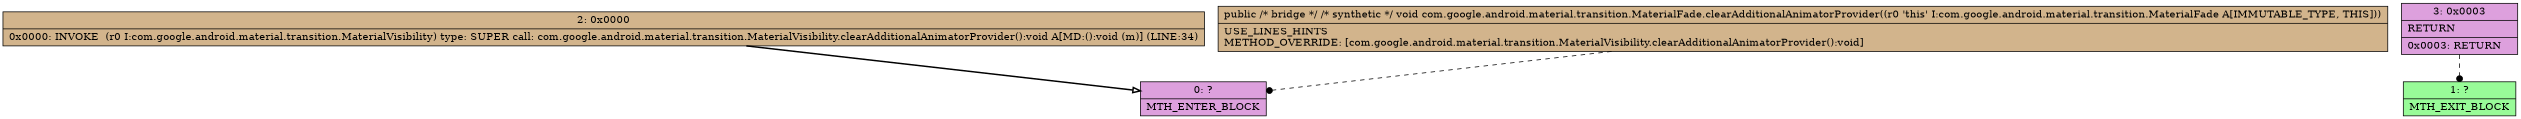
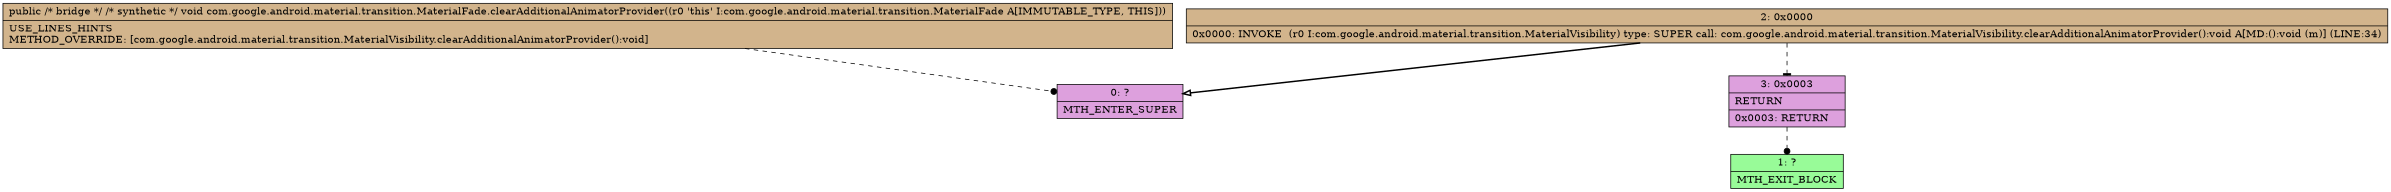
edge "2: 0x0000" -> "3: 0x0003": added
node "0: ?": text "MTH_ENTER_BLOCK" -> "MTH_ENTER_SUPER"
